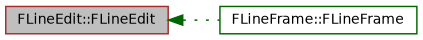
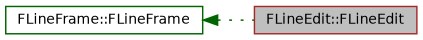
edge "FLineFrame::FLineFrame" -> "FLineEdit::FLineEdit": reversed
